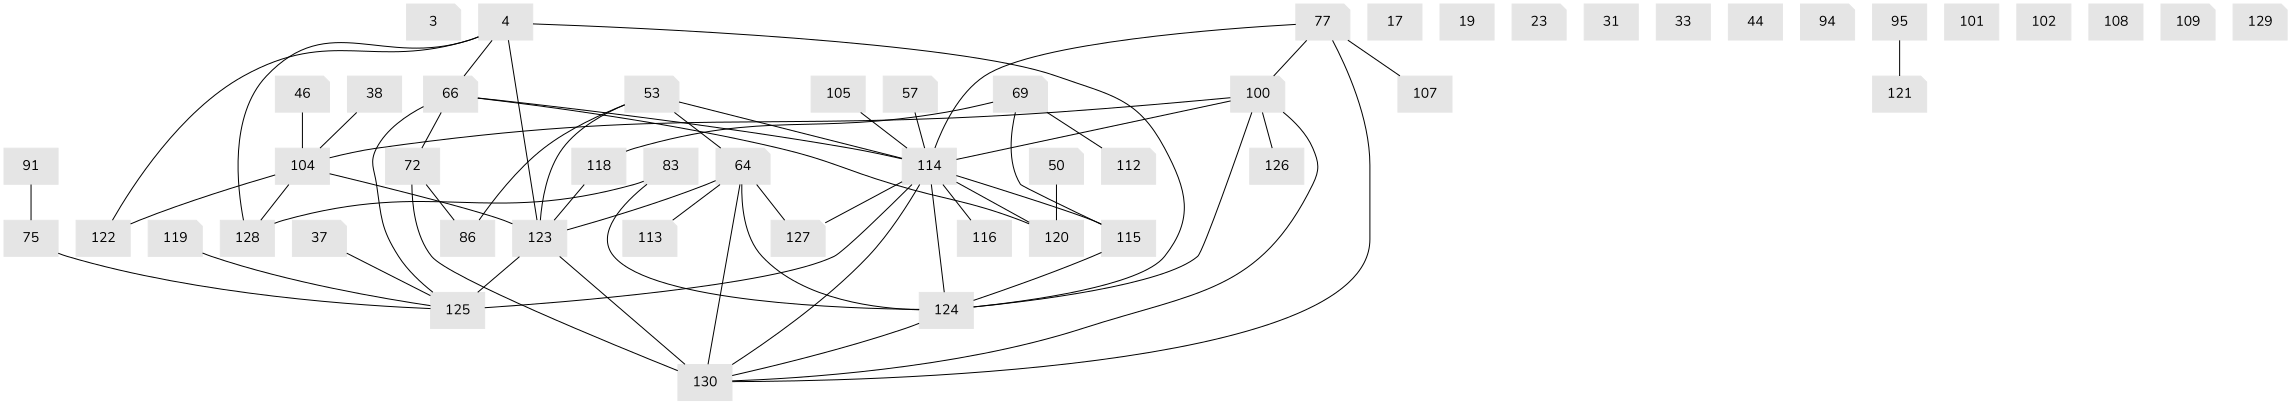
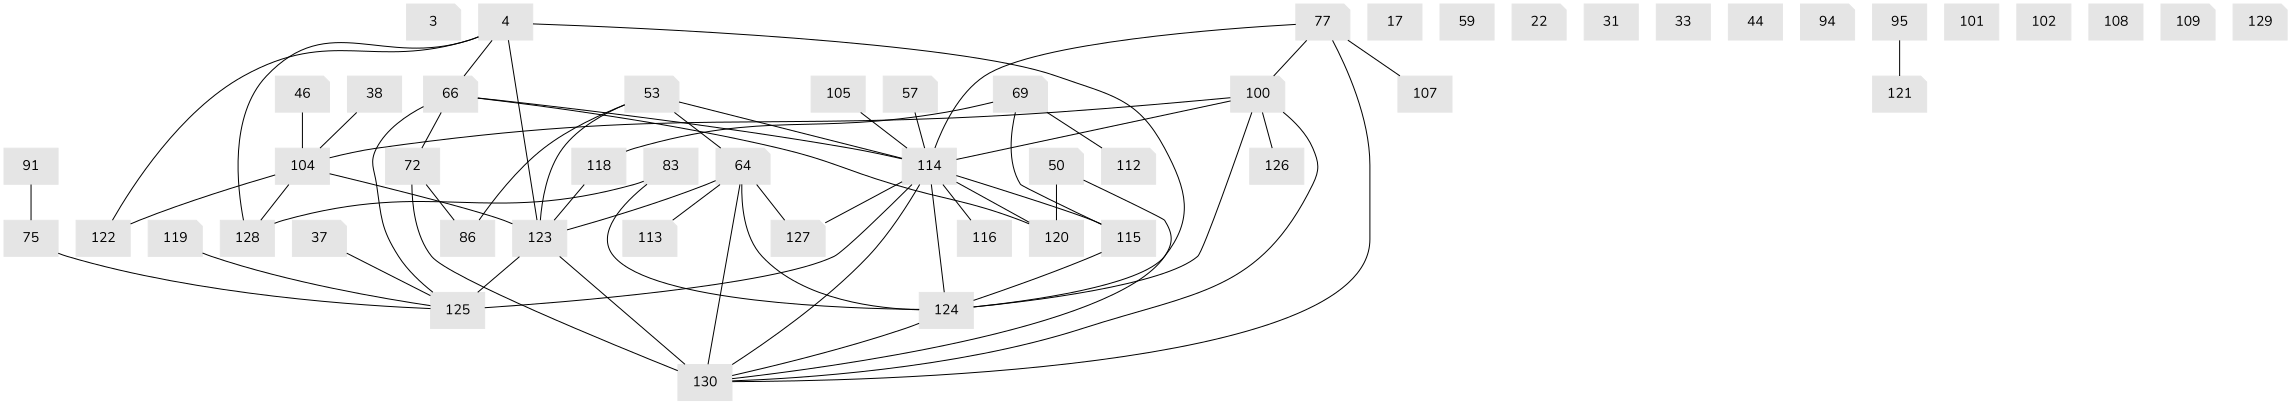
node "19": label "19" -> "59"
node "23": label "23" -> "22"
edge "50" -- "130": added
